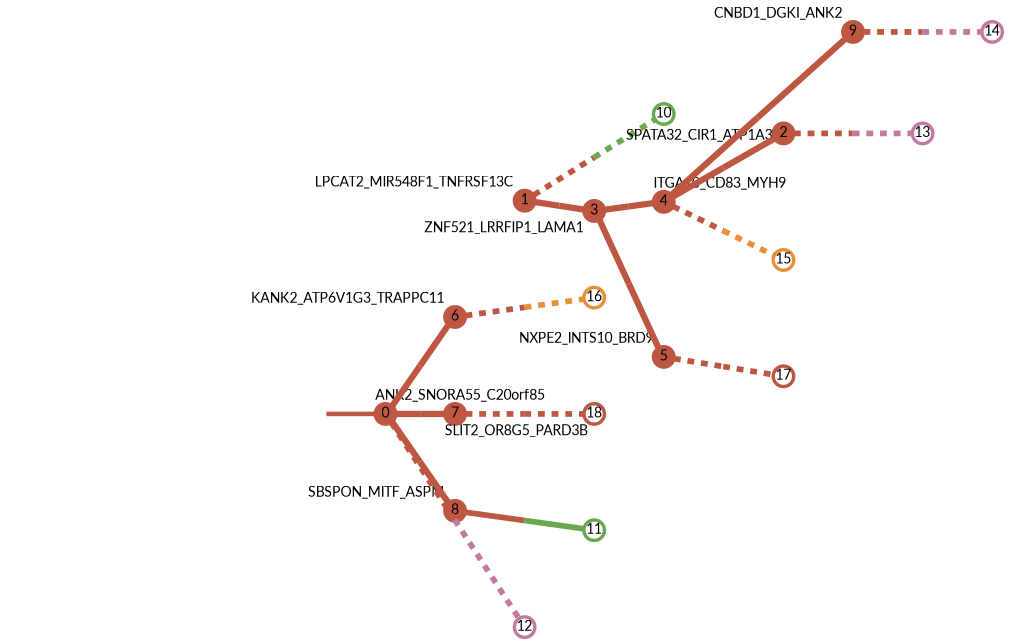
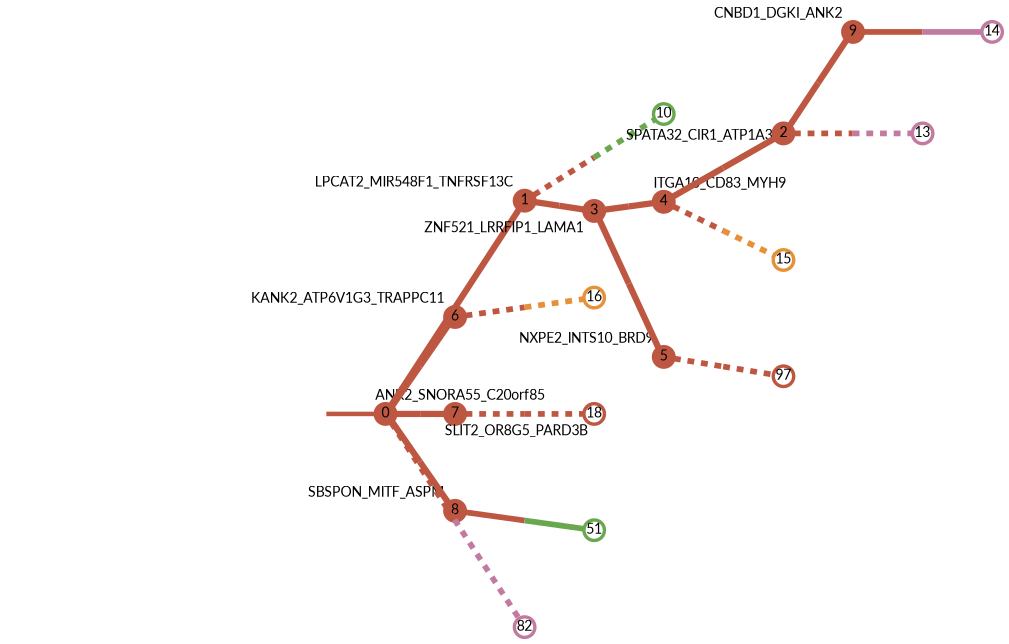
edge "9 CNBD1_DGKI_ANK2" -> "14": style dashed -> solid
edge "4 ITGA10_CD83_MYH9" -> "9 CNBD1_DGKI_ANK2": now "2 SPATA32_CIR1_ATP1A3" -> "9 CNBD1_DGKI_ANK2"
edge "0 ANK2_SNORA55_C20orf85" -> "1 LPCAT2_MIR548F1_TNFRSF13C": added
node "17": label "17" -> "97"
node "11": label "11" -> "51"
node "12": label "12" -> "82"
